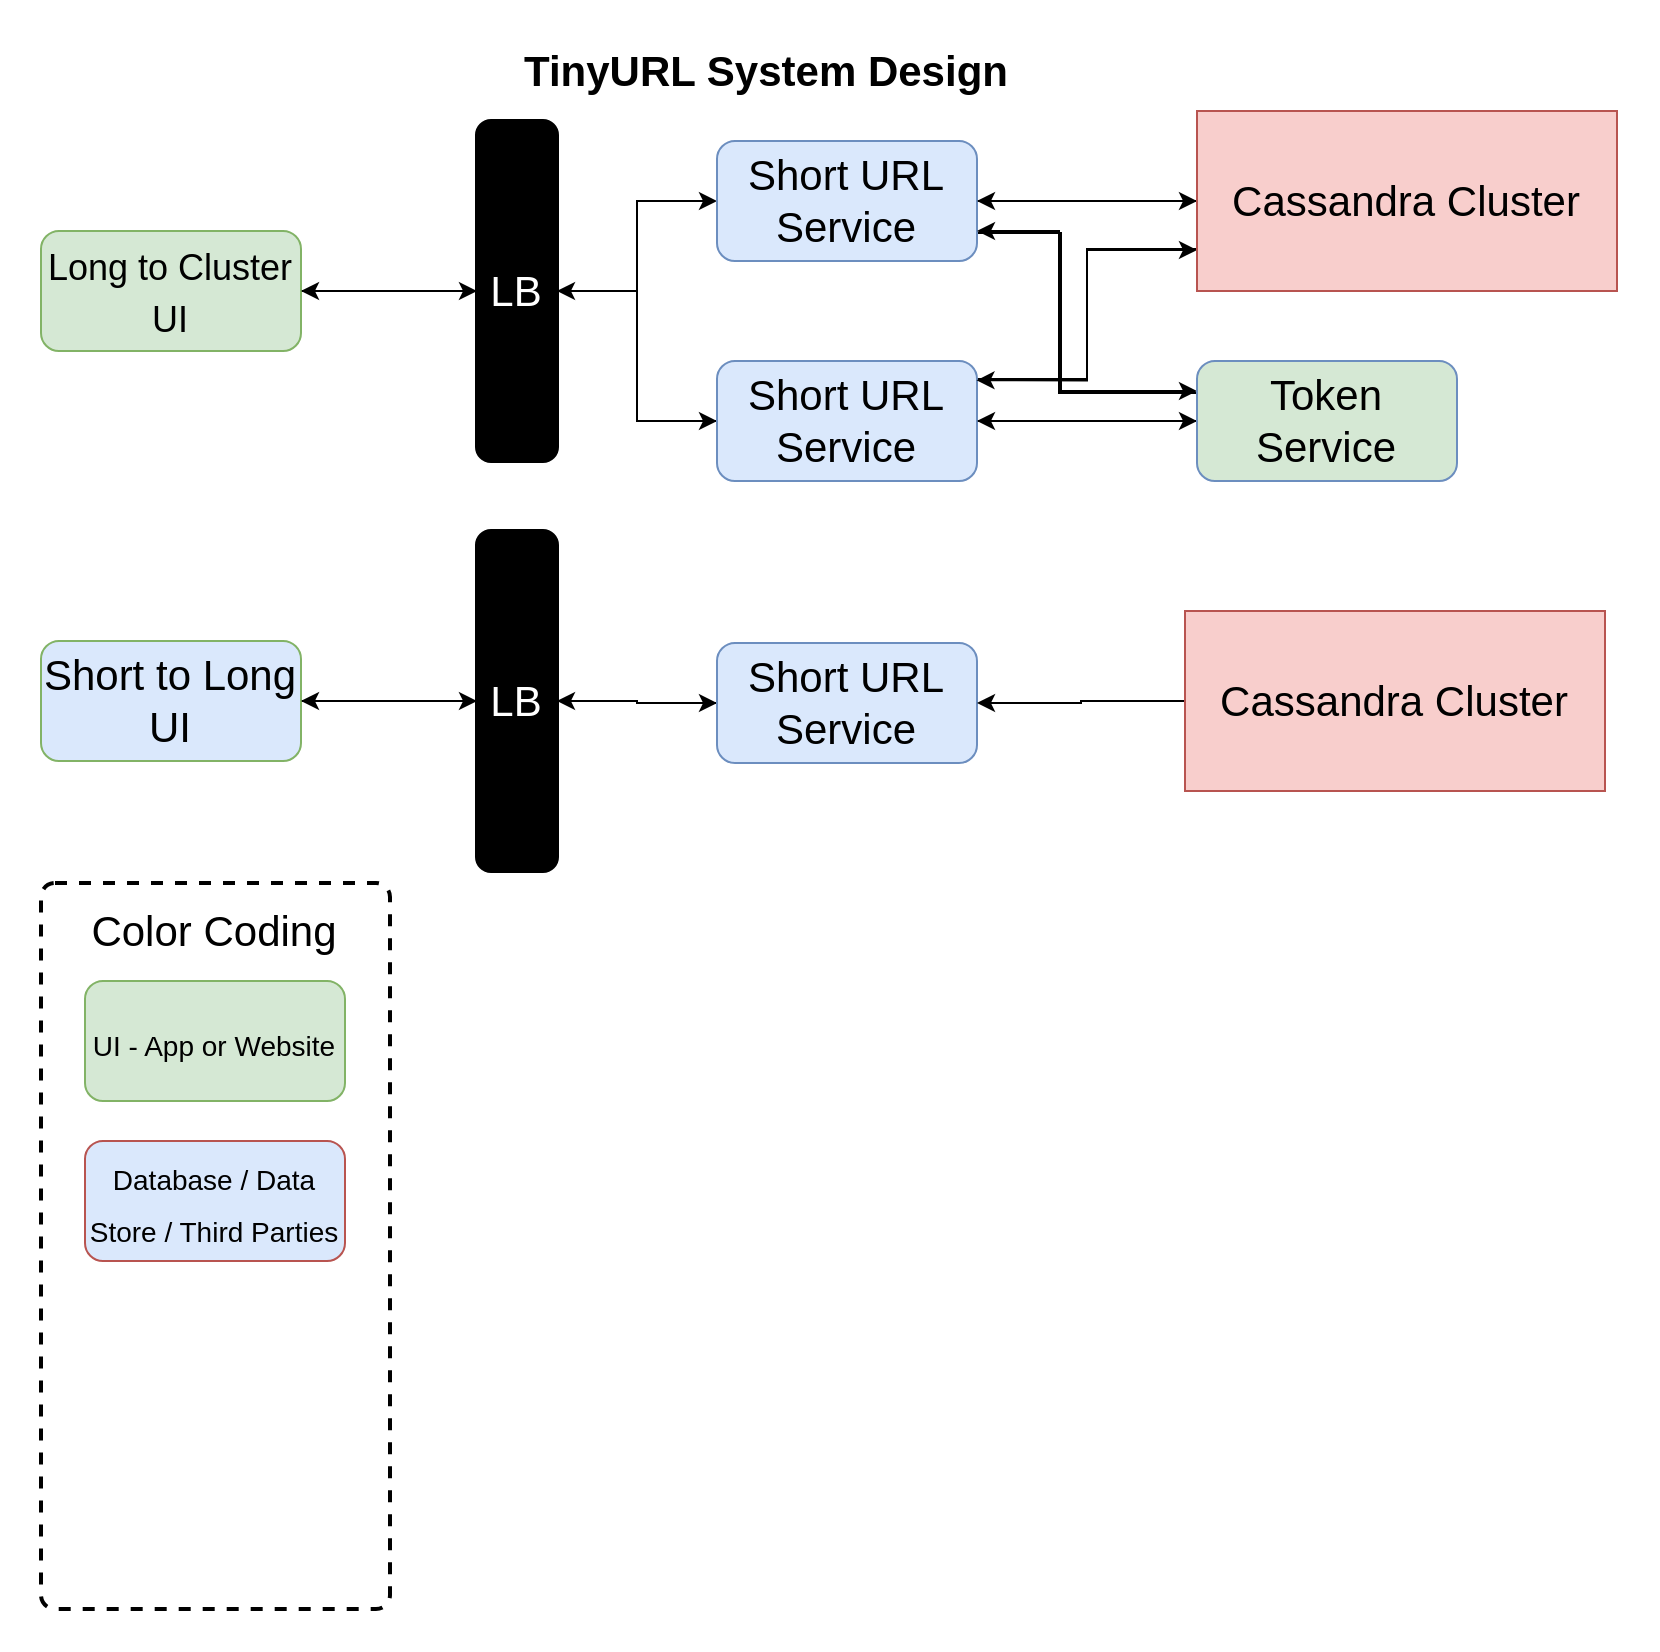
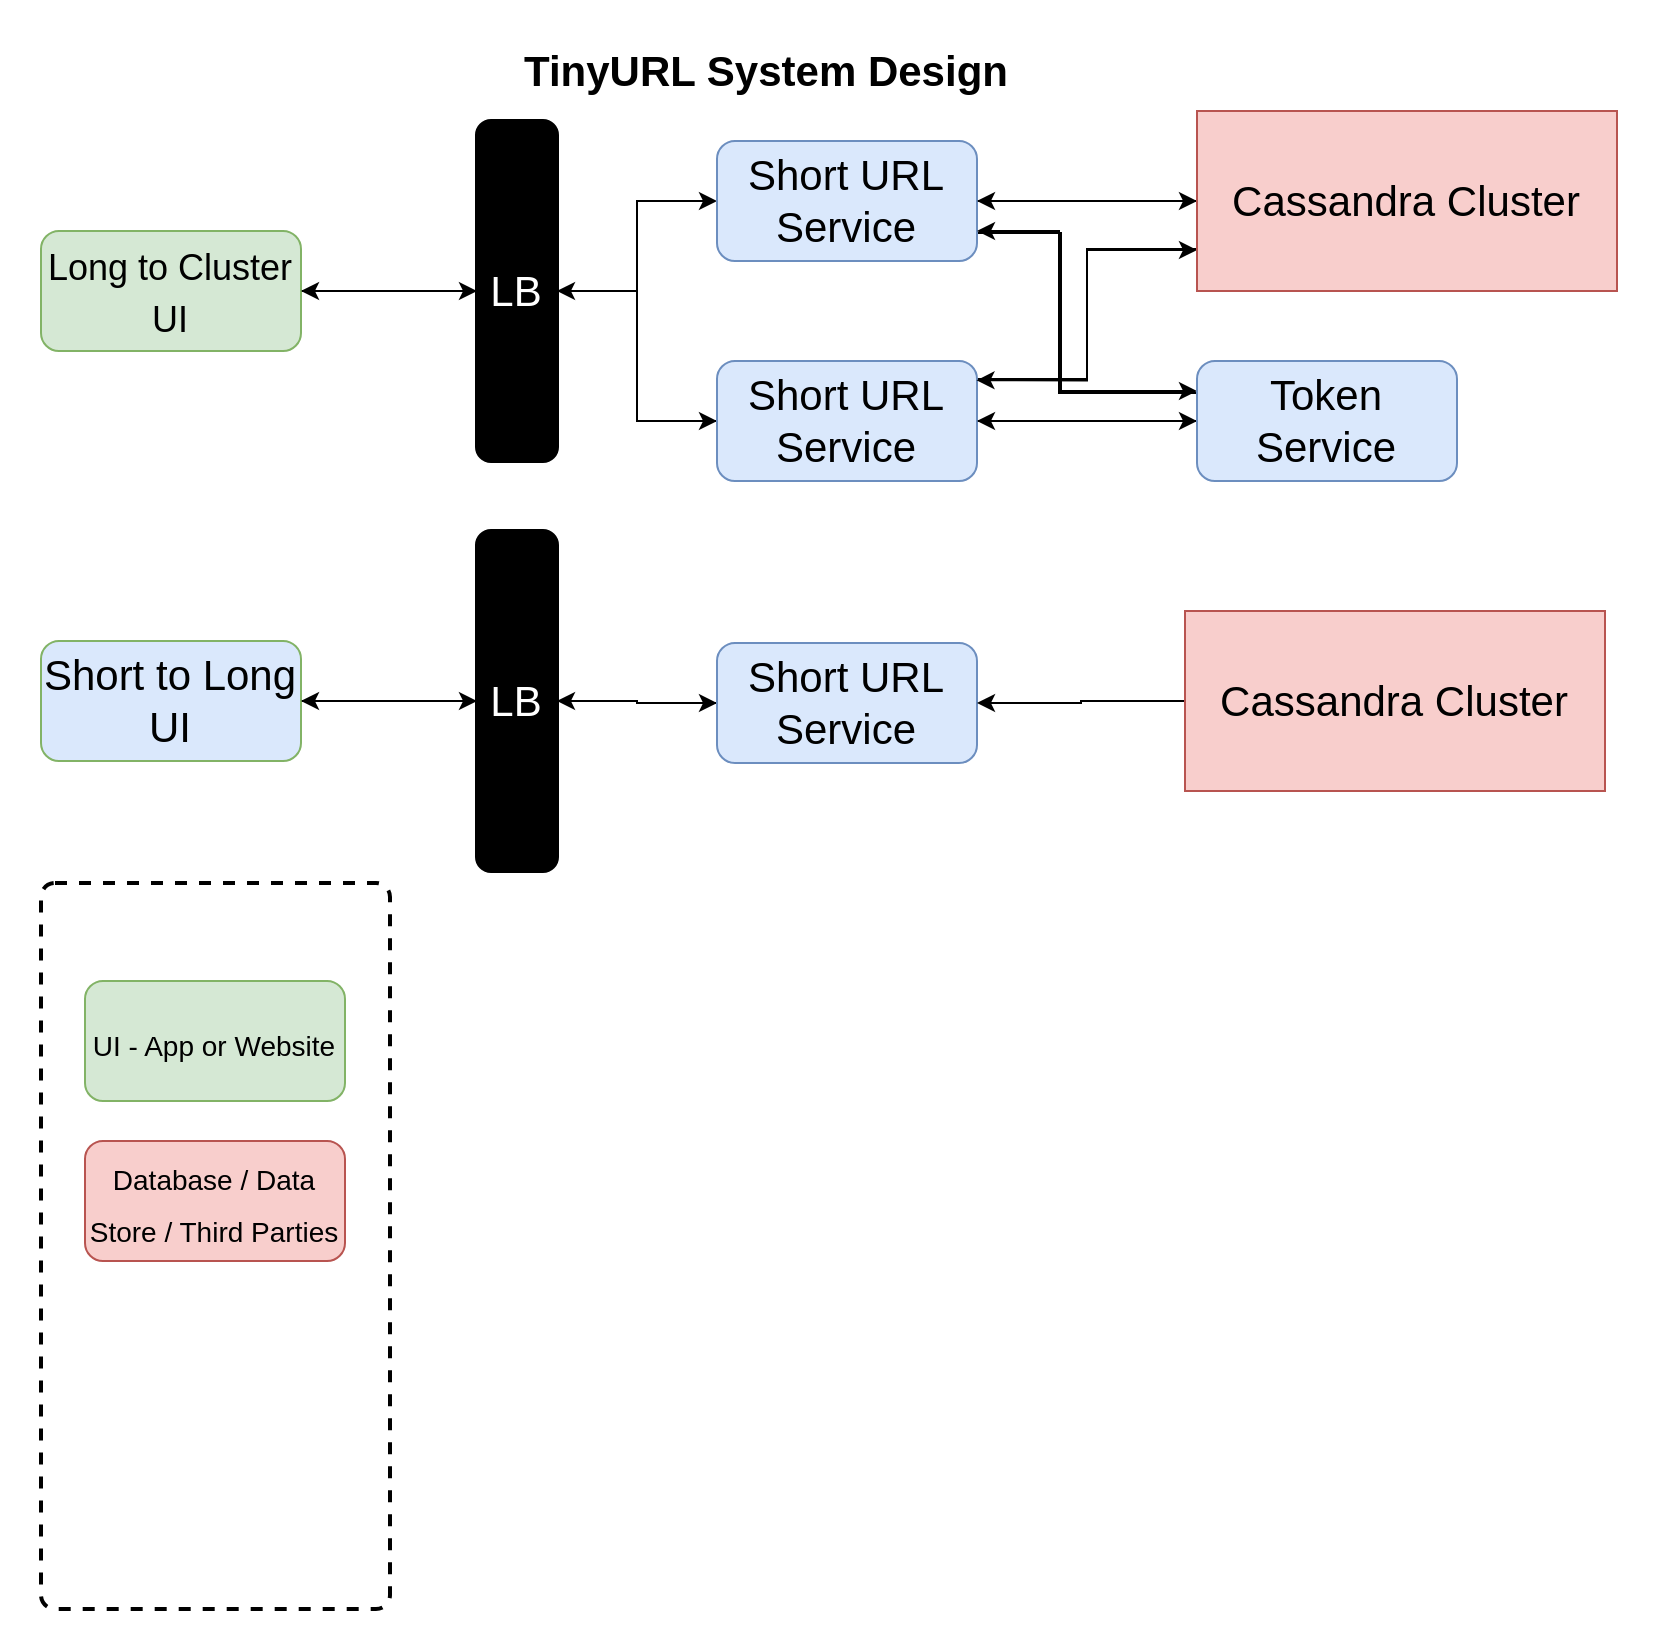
node "Token Service": fillcolor #d5e8d4 -> #dae8fc
node "Color Coding": removed
node "Database / Data Store / Third Parties": fillcolor #dae8fc -> #f8cecc
